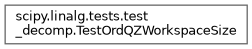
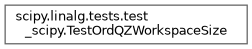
node "scipy.linalg.tests.test _decomp.TestOrdQZWorkspaceSize": label "scipy.linalg.tests.test _decomp.TestOrdQZWorkspaceSize" -> "scipy.linalg.tests.test _scipy.TestOrdQZWorkspaceSize"
